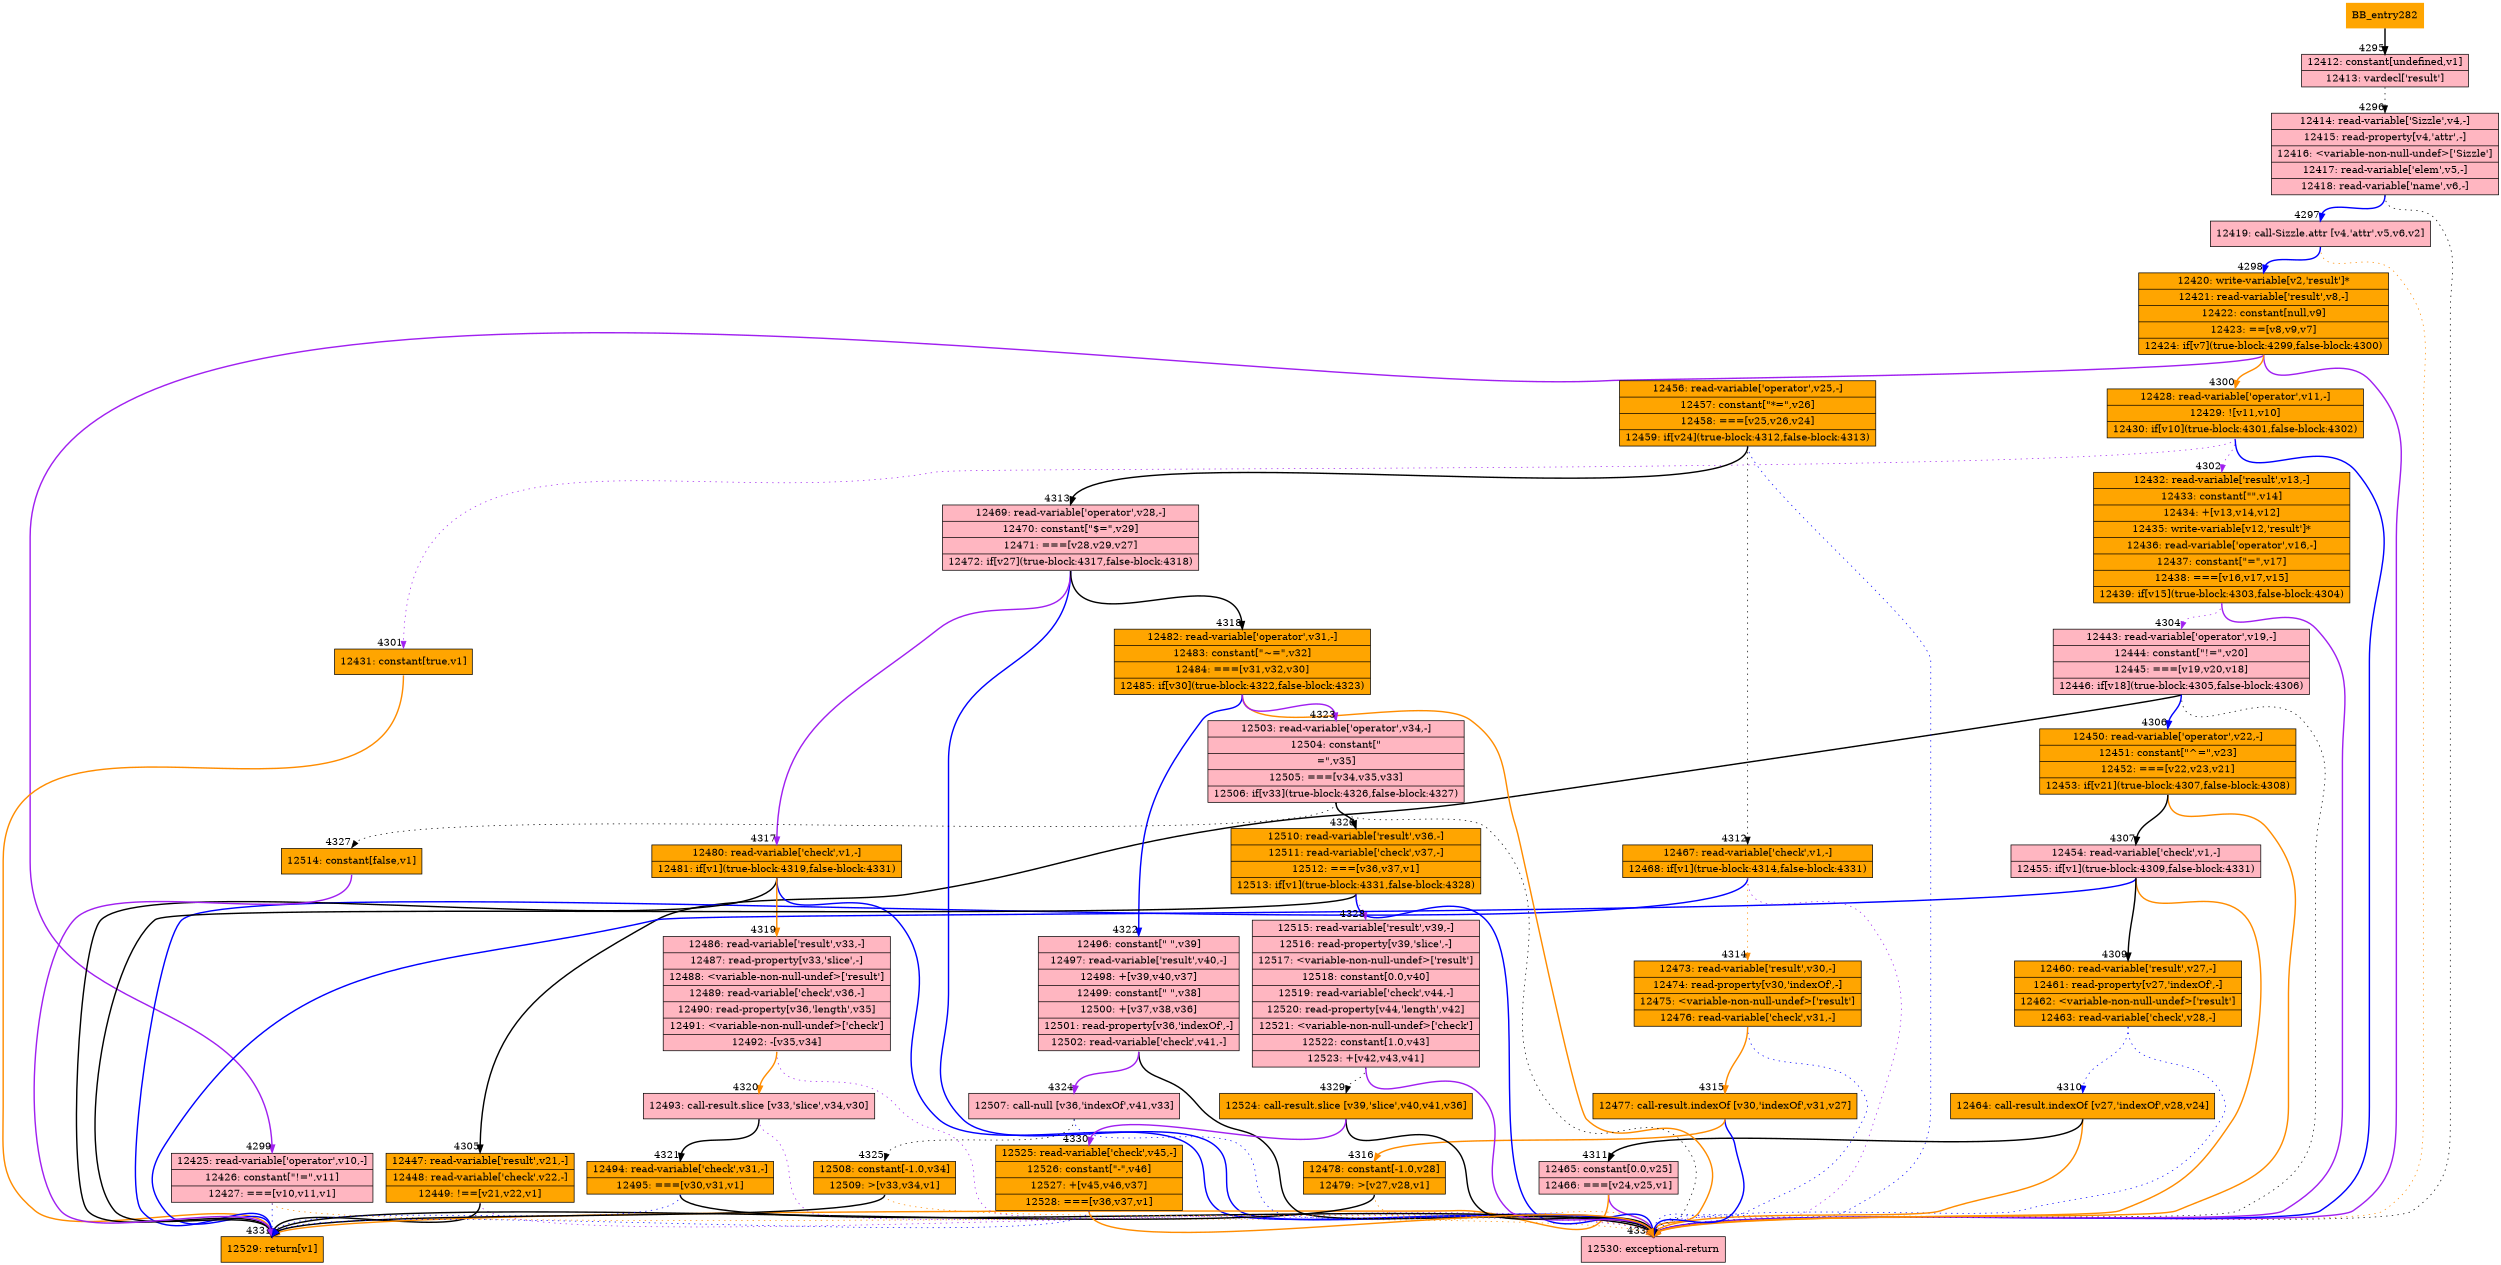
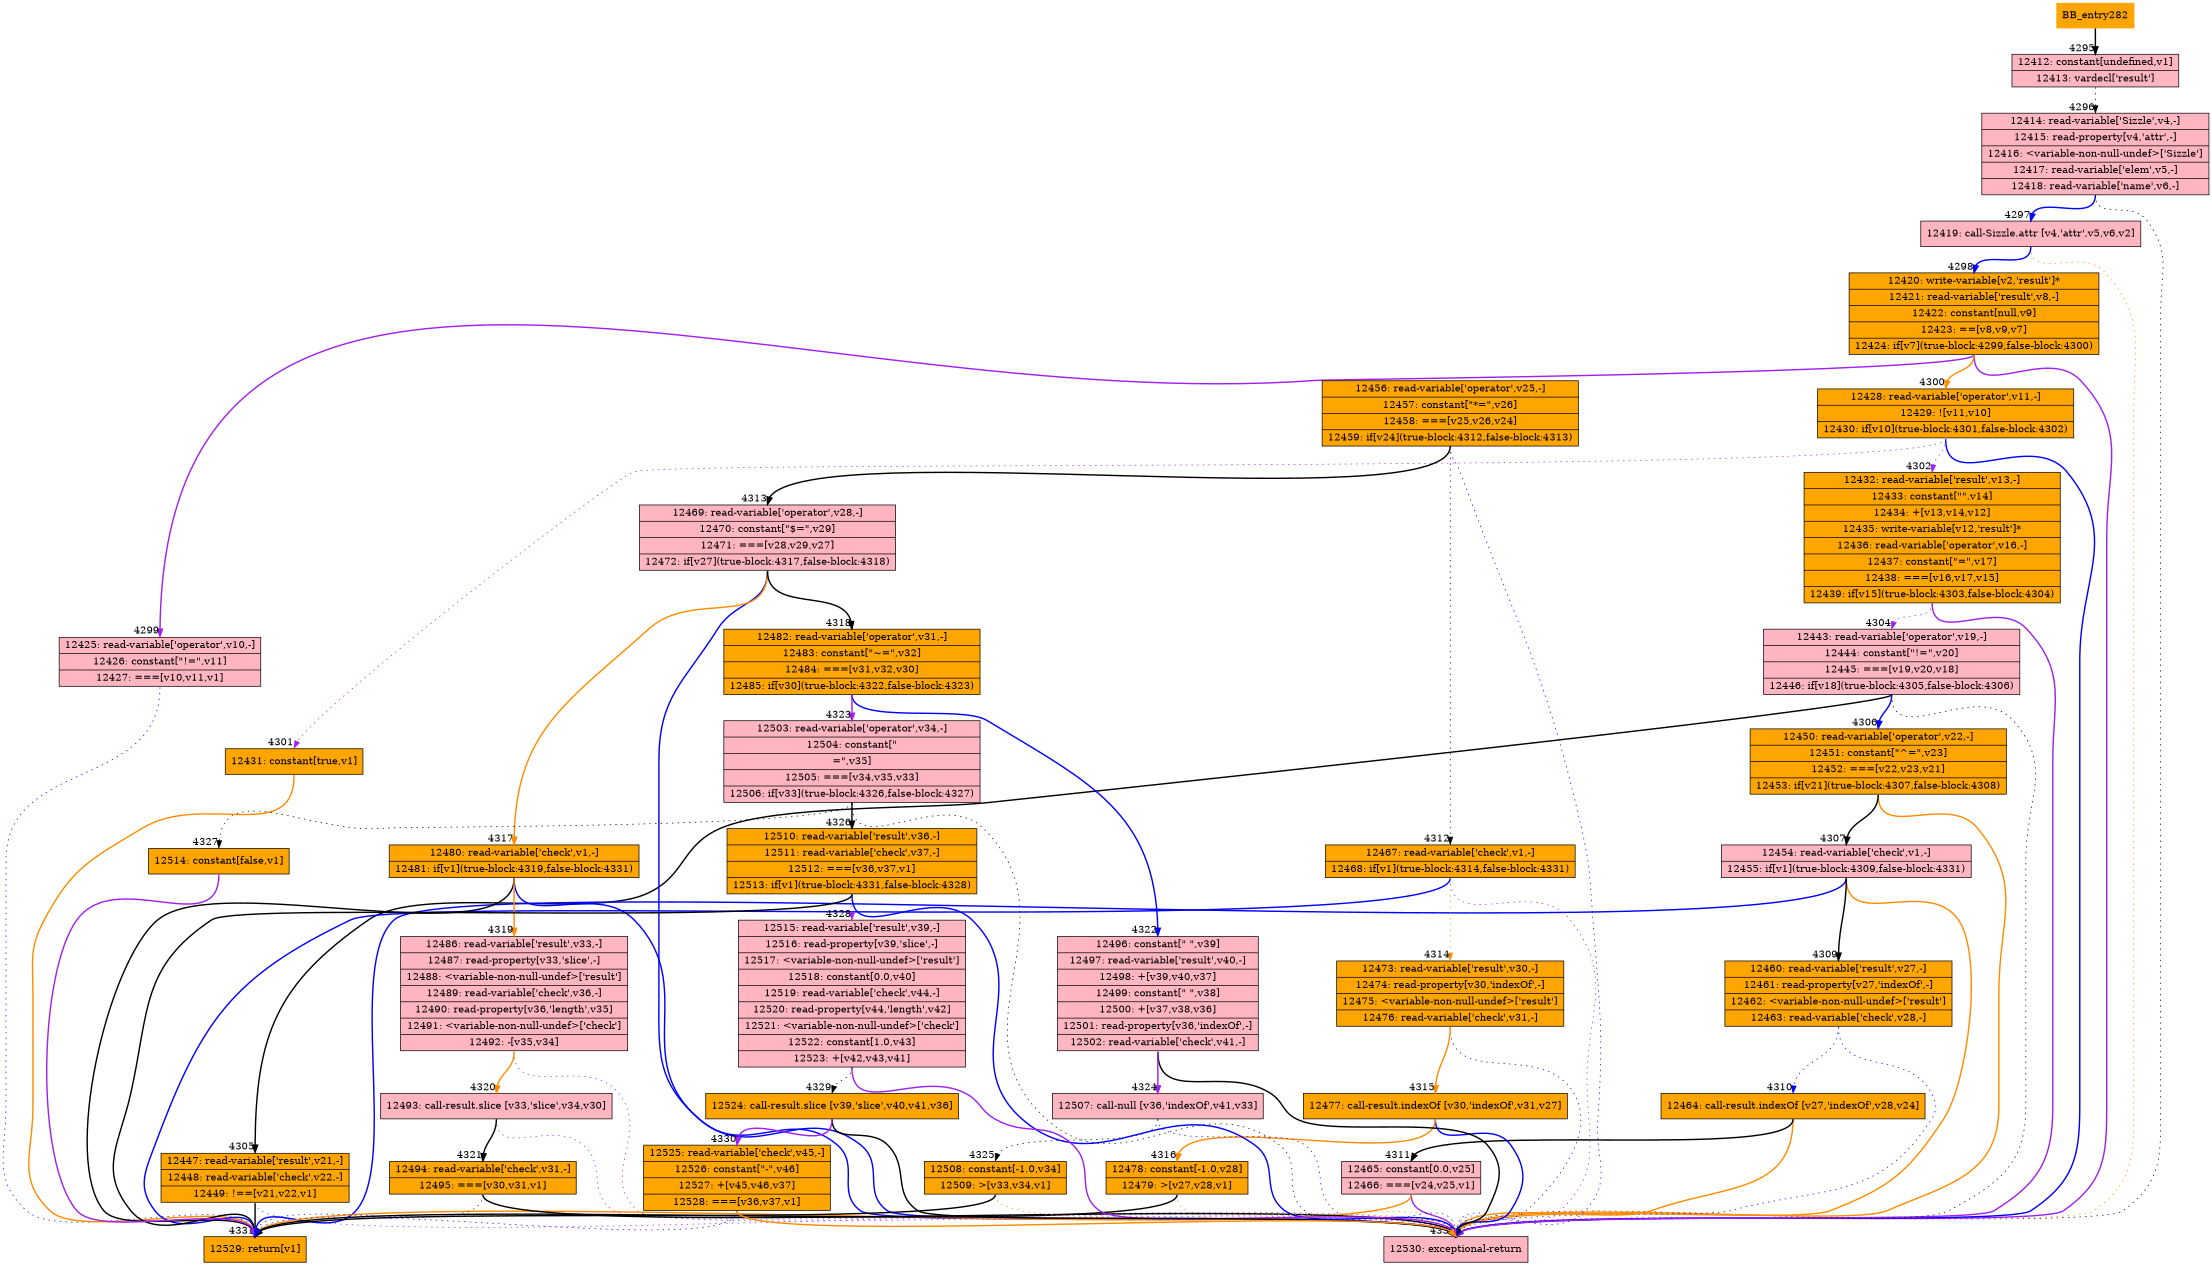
edge "12469: read-variable['operator',v28,-]" -> "12480: read-variable['check',v1,-]": color purple -> darkorange
edge "12482: read-variable['operator',v31,-]" -> "12530: exceptional-return": removed
edge "12425: read-variable['operator',v10,-]" -> "12530: exceptional-return": removed
